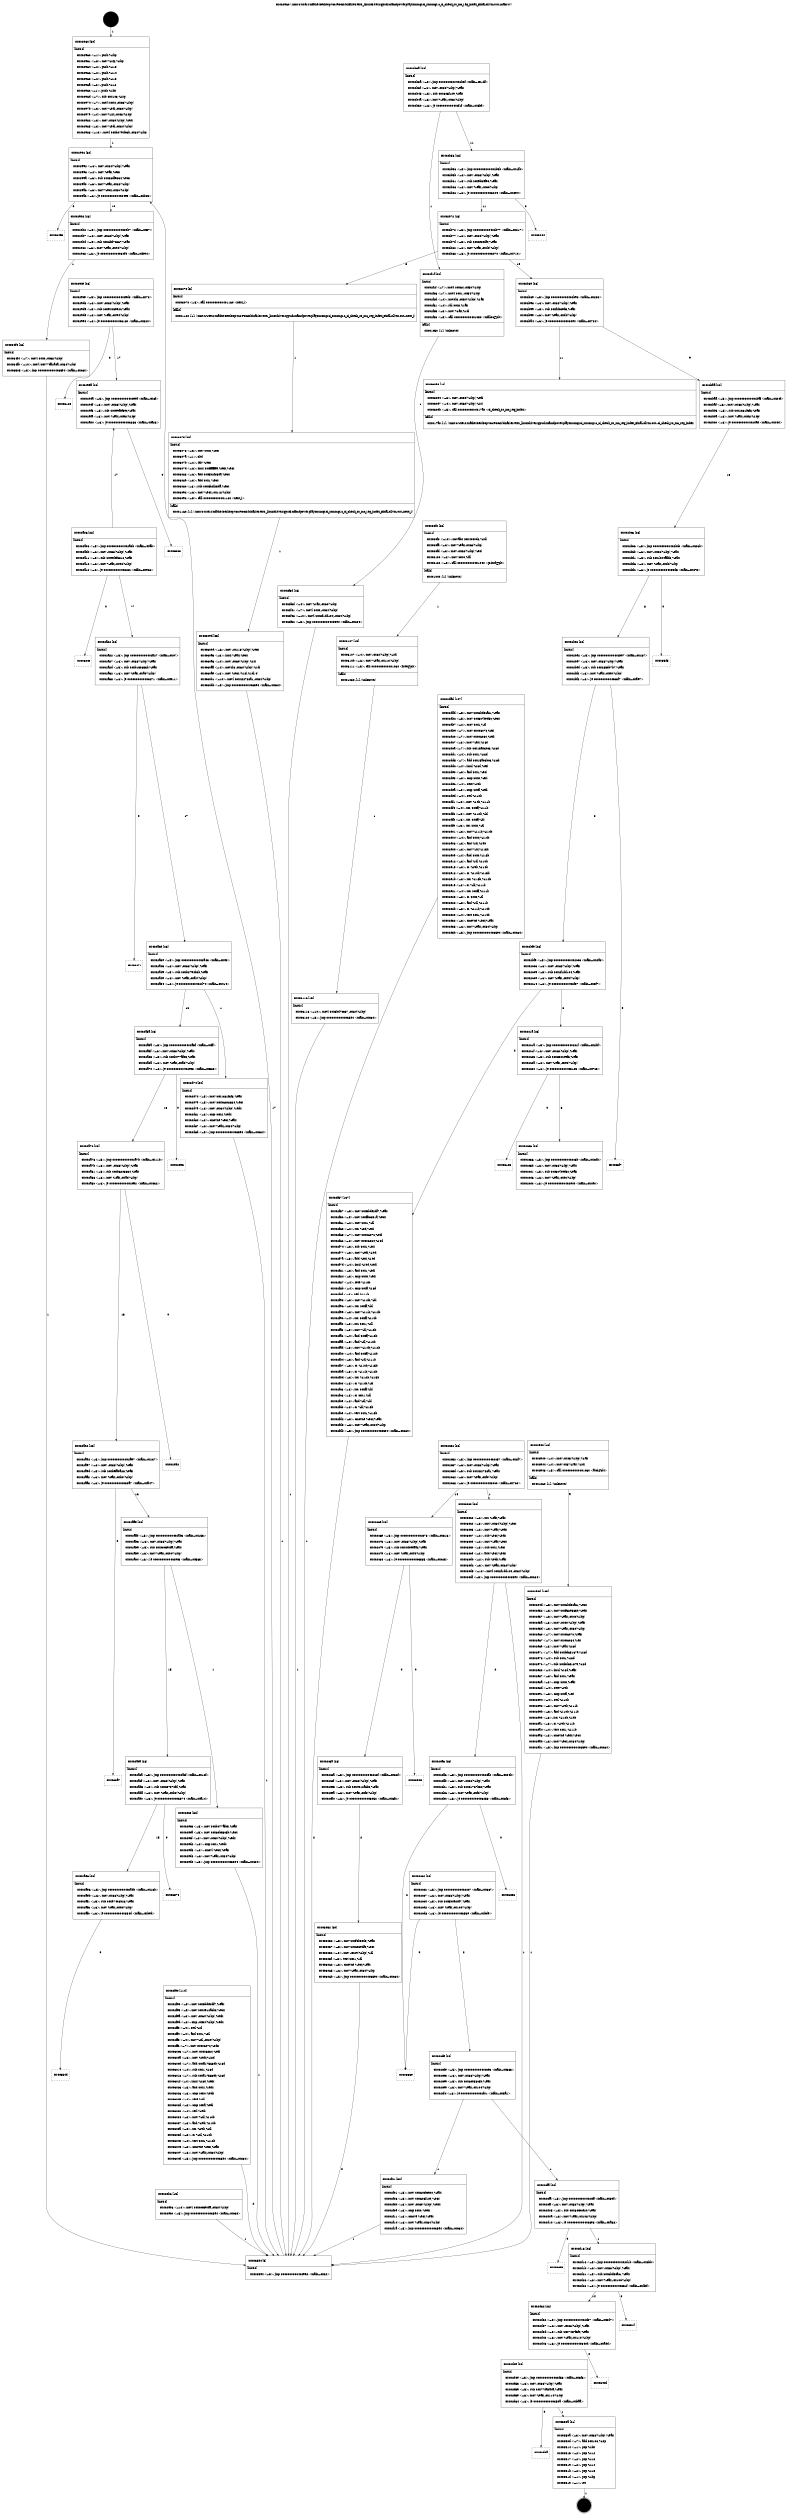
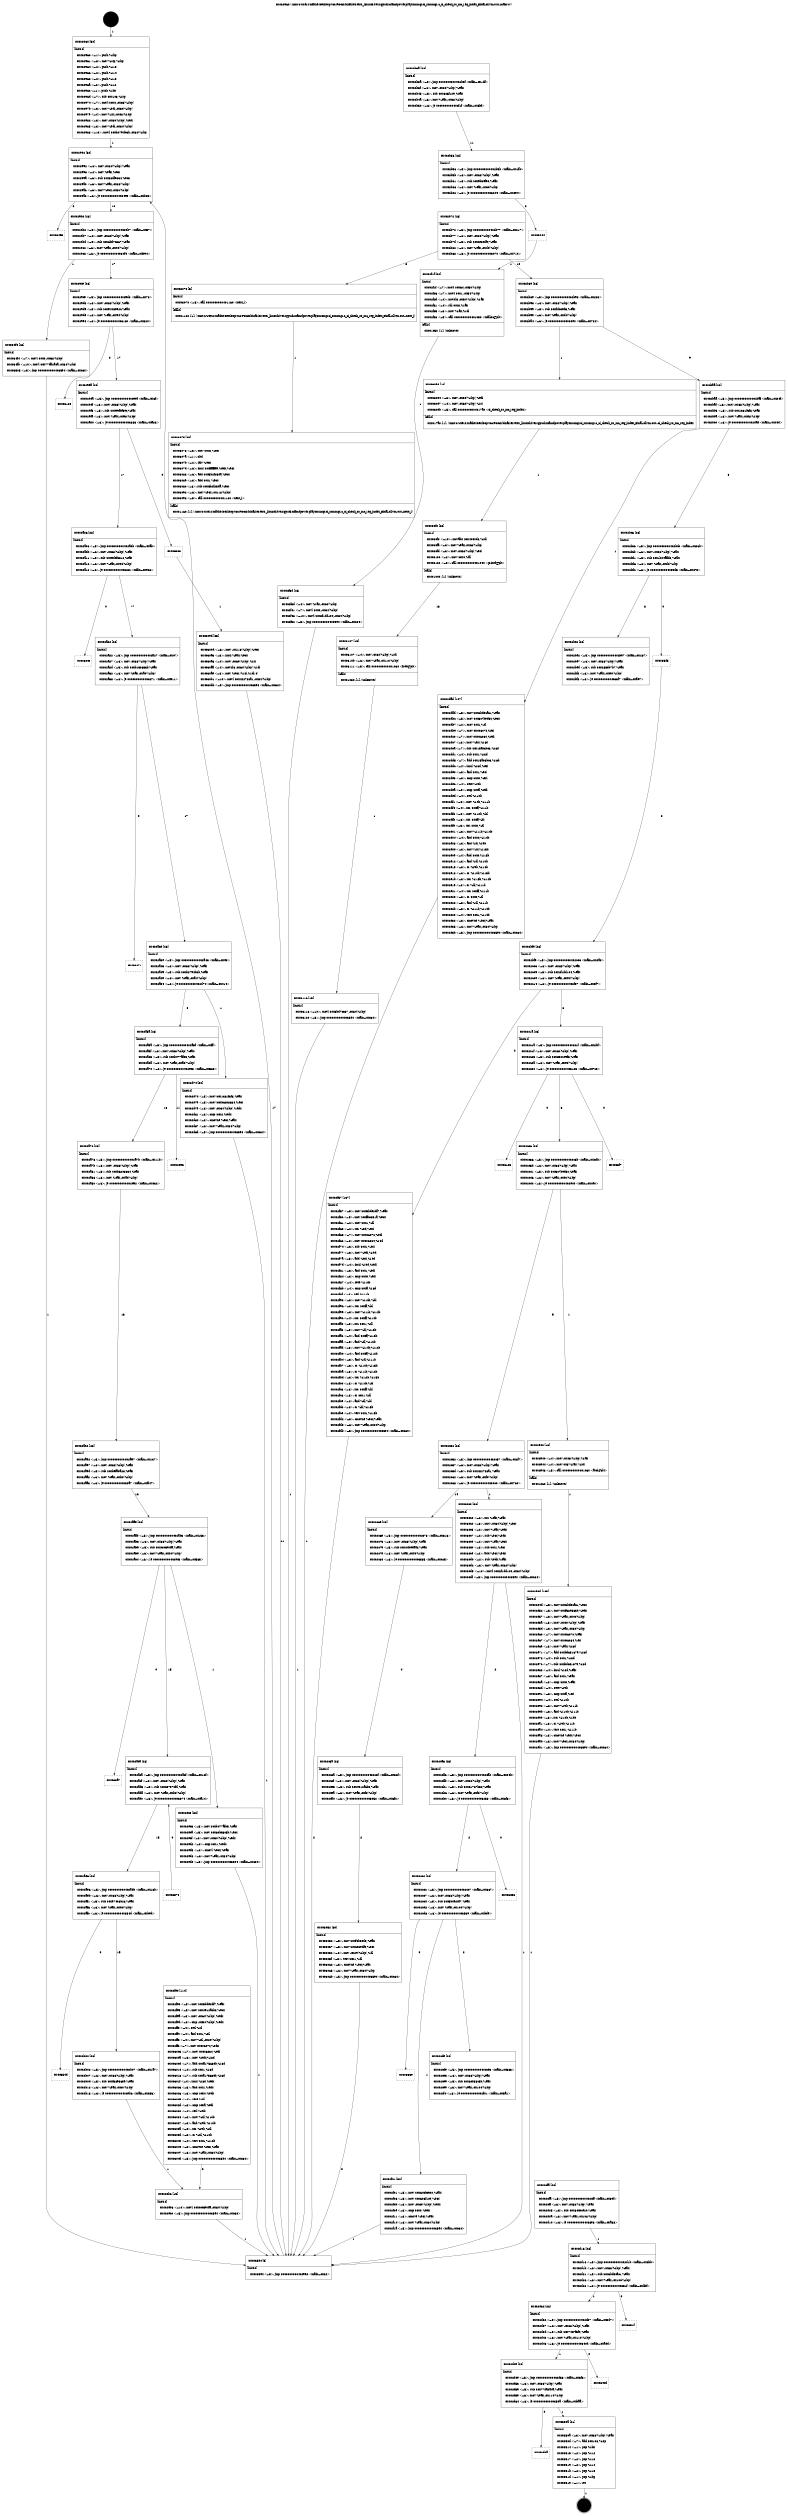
edge "0x402b3a [28]" -> "0x402f1f [30]": now "0x403244" -> "0x402f1f [30]"
edge "0x402b56 [28]" -> "0x402b72 [28]": removed, label "11"
edge "0x4029b2 [28]" -> "0x4029ce [28]": added, label "17"
edge "0x402b8e [28]" -> "0x4030e4 [12]": label " 11" -> " 1"
edge "0x4030e4 [12]" -> "0x4030f0 [23]": added, label "1"
edge "0x402baa [28]" -> "0x402bc6 [28]": label " 16" -> " 8"
edge "0x402a06 [28]" -> "0x4029ea [28]": reversed
edge "0x402baa [28]" -> "0x402dad [147]": added, label "1"
edge "0x403075 [40]" -> "0x40309d [35]": now "0x403383" -> "0x40309d [35]"
edge "0x4030f0 [23]" -> "0x403107 [15]": label " 1" -> " 16"
edge "0x402be2 [28]" -> "0x402bfe [28]": now "0x4035d5" -> "0x402bfe [28]"
edge "0x402be2 [28]" -> "0x4033f7": now "0x402c1a [28]" -> "0x4033f7"
edge "0x402a3e [28]" -> "0x402a5a [28]": label " 16" -> " 8"
edge "0x402a5a [28]" -> "0x402ee3": label " 0" -> " 11"
edge "0x402c36 [28]" -> "0x402c52 [28]": added, label "5"
edge "0x402c36 [28]" -> "0x402e40 [13]": added, label "1"
node "0x402d92": removed
edge "0x402e40 [13]" -> "0x402e4d [105]": label " 9" -> " 1"
edge "0x40309d [35]" -> "0x4035e4 [5]": label " 1" -> " 11"
edge "0x402a92 [28]" -> "0x4033a7": now "0x402aae [28]" -> "0x4033a7"
node "0x403585": removed
edge "0x402aca [28]" -> "0x403374": reversed
edge "0x402ca6 [28]" -> "0x40353e": now "0x402ca6 [28]" -> "0x402cc2 [28]"
node "0x402b02 [28]": added
edge "0x402cde [28]" -> "0x402f01 [30]": now "0x402cc2 [28]" -> "0x402f01 [30]"
edge "0x402cde [28]" -> "0x402cfa [28]": removed, label "1"
edge "0x402fe0 [114]" -> "0x4035e4 [5]": now "0x402fe0 [114]" -> "0x402eb6 [15]"
node "0x4033e8": removed
edge "0x402d16 [28]" -> "0x402d32 [28]": label " 14" -> " 1"
edge "0x402d32 [28]" -> "0x402d4e [28]": added, label "1"
